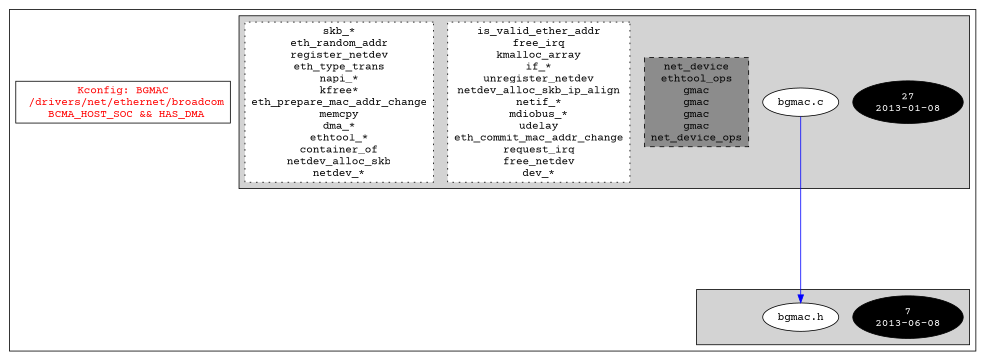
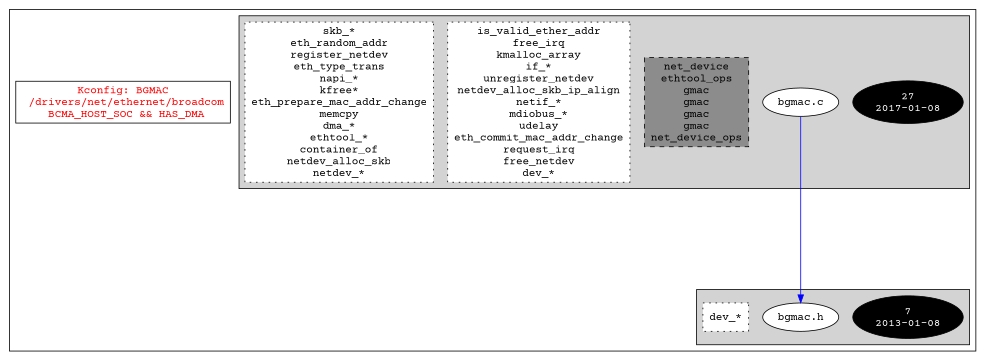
node "27 2013-01-08": label "27 2013-01-08" -> "27 2017-01-08"
node "dev_*": added
node "7 2013-06-08": label "7 2013-06-08" -> "7 2013-01-08"
